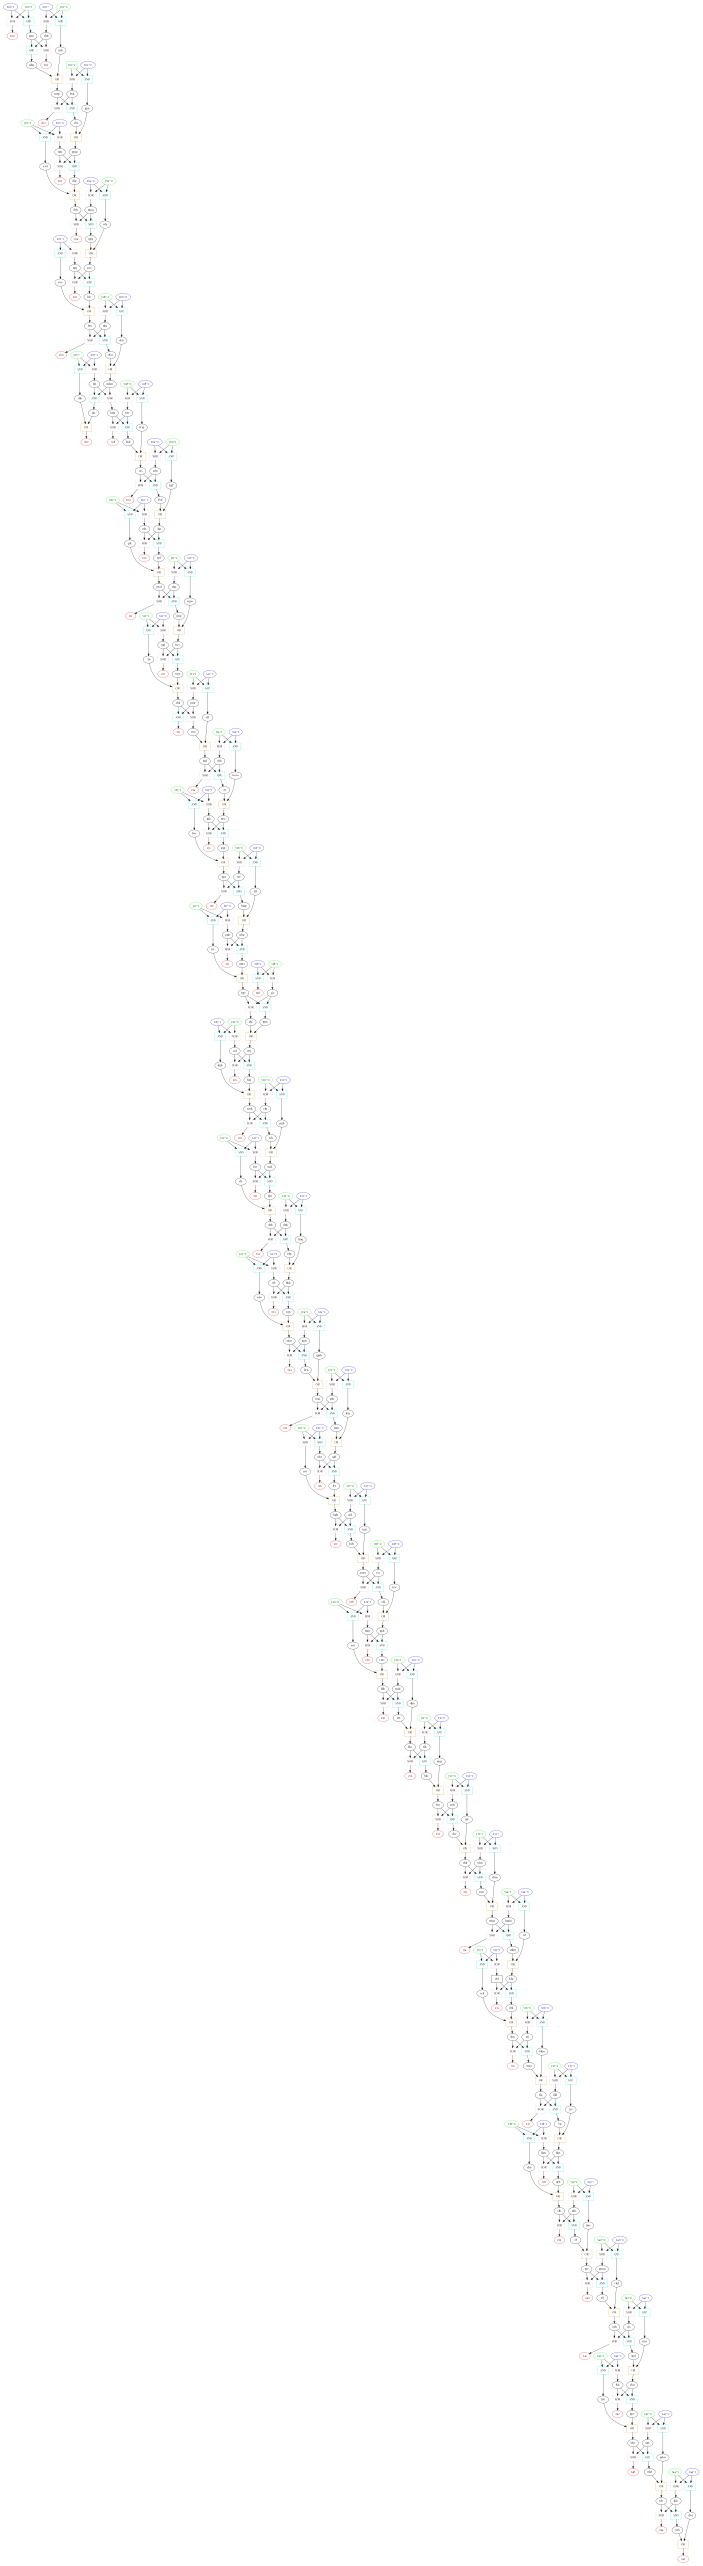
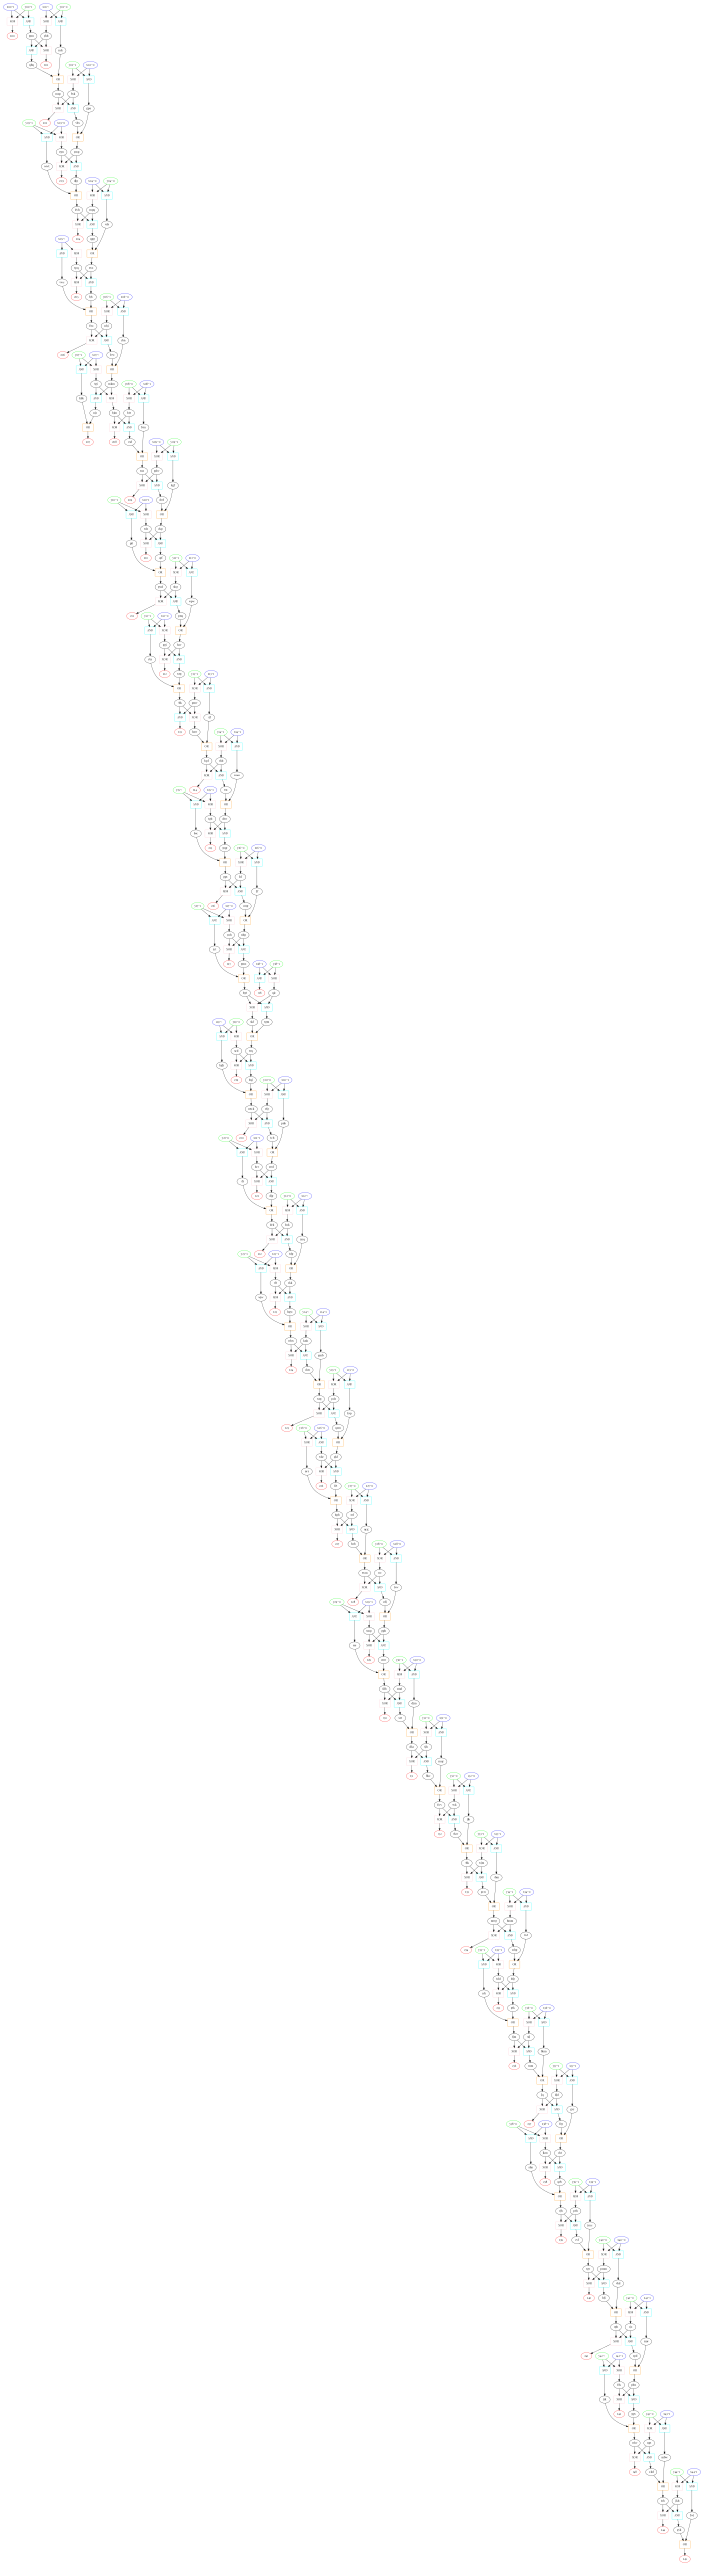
node "y02=1": shape box -> ellipse
node "tdd": shape box -> ellipse
